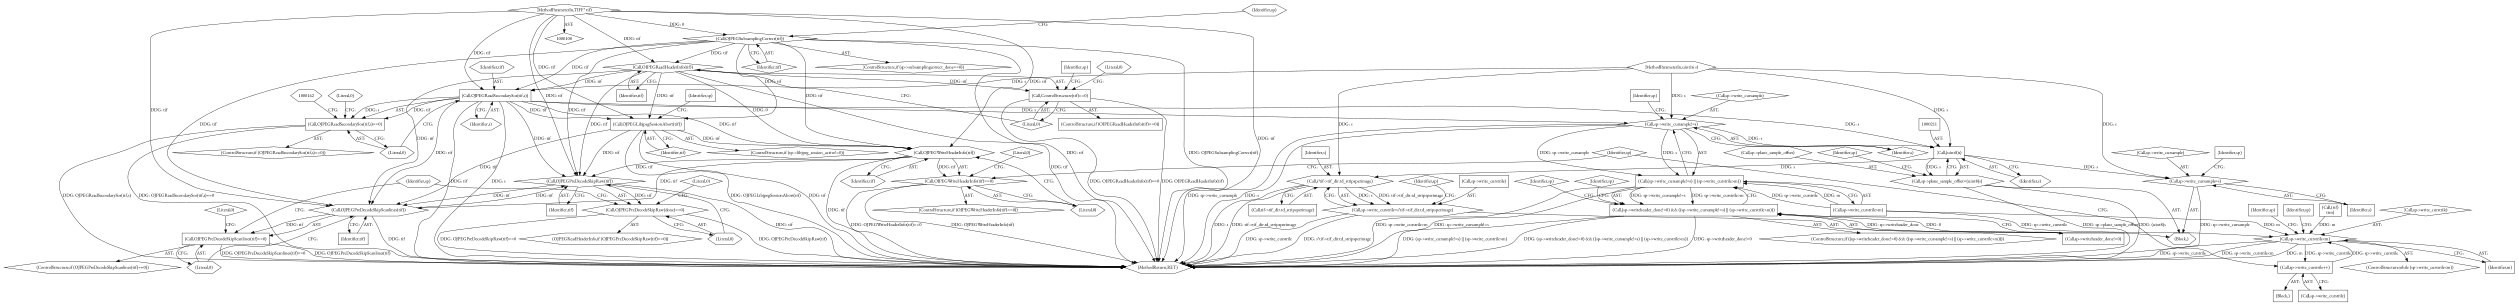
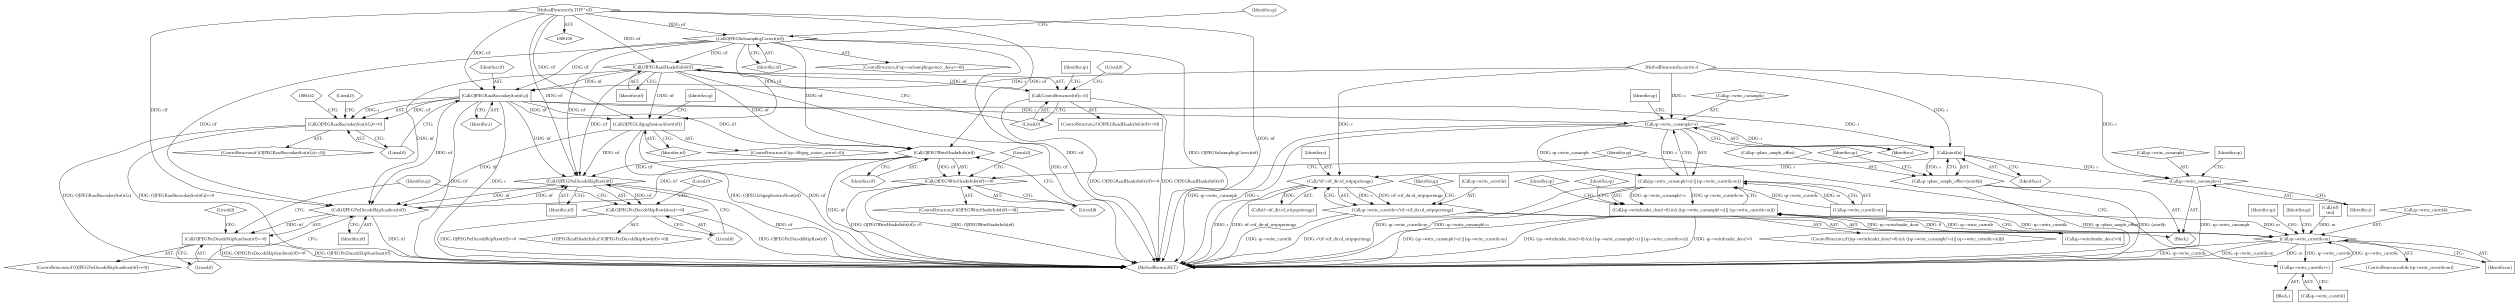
edge "(MethodParameterIn,TIFF* tif)" -> "(Call,OJPEGSubsamplingCorrect(tif))": label "DDG: 0" -> "DDG: tif"
edge "(Call,OJPEGReadHeaderInfo(tif))" -> "(Call,OJPEGWriteHeaderInfo(tif))": label "DDG: 0" -> "DDG: tif"
node "1000211": removed
edge "(Call,OJPEGLibjpegSessionAbort(tif))" -> "(Call,OJPEGWriteHeaderInfo(tif))": removed, label "DDG: tif"
edge "(Call,s*tif->tif_dir.td_stripsperimage)" -> "(Call,tif->tif_dir.td_stripsperimage)": label "CFG: " -> "DDG: "
edge "(Call,sp->write_curstrile=s*tif->tif_dir.td_stripsperimage)" -> "(Call,sp->write_curstrile<m)": added, label "DDG: sp->write_curstrile"
